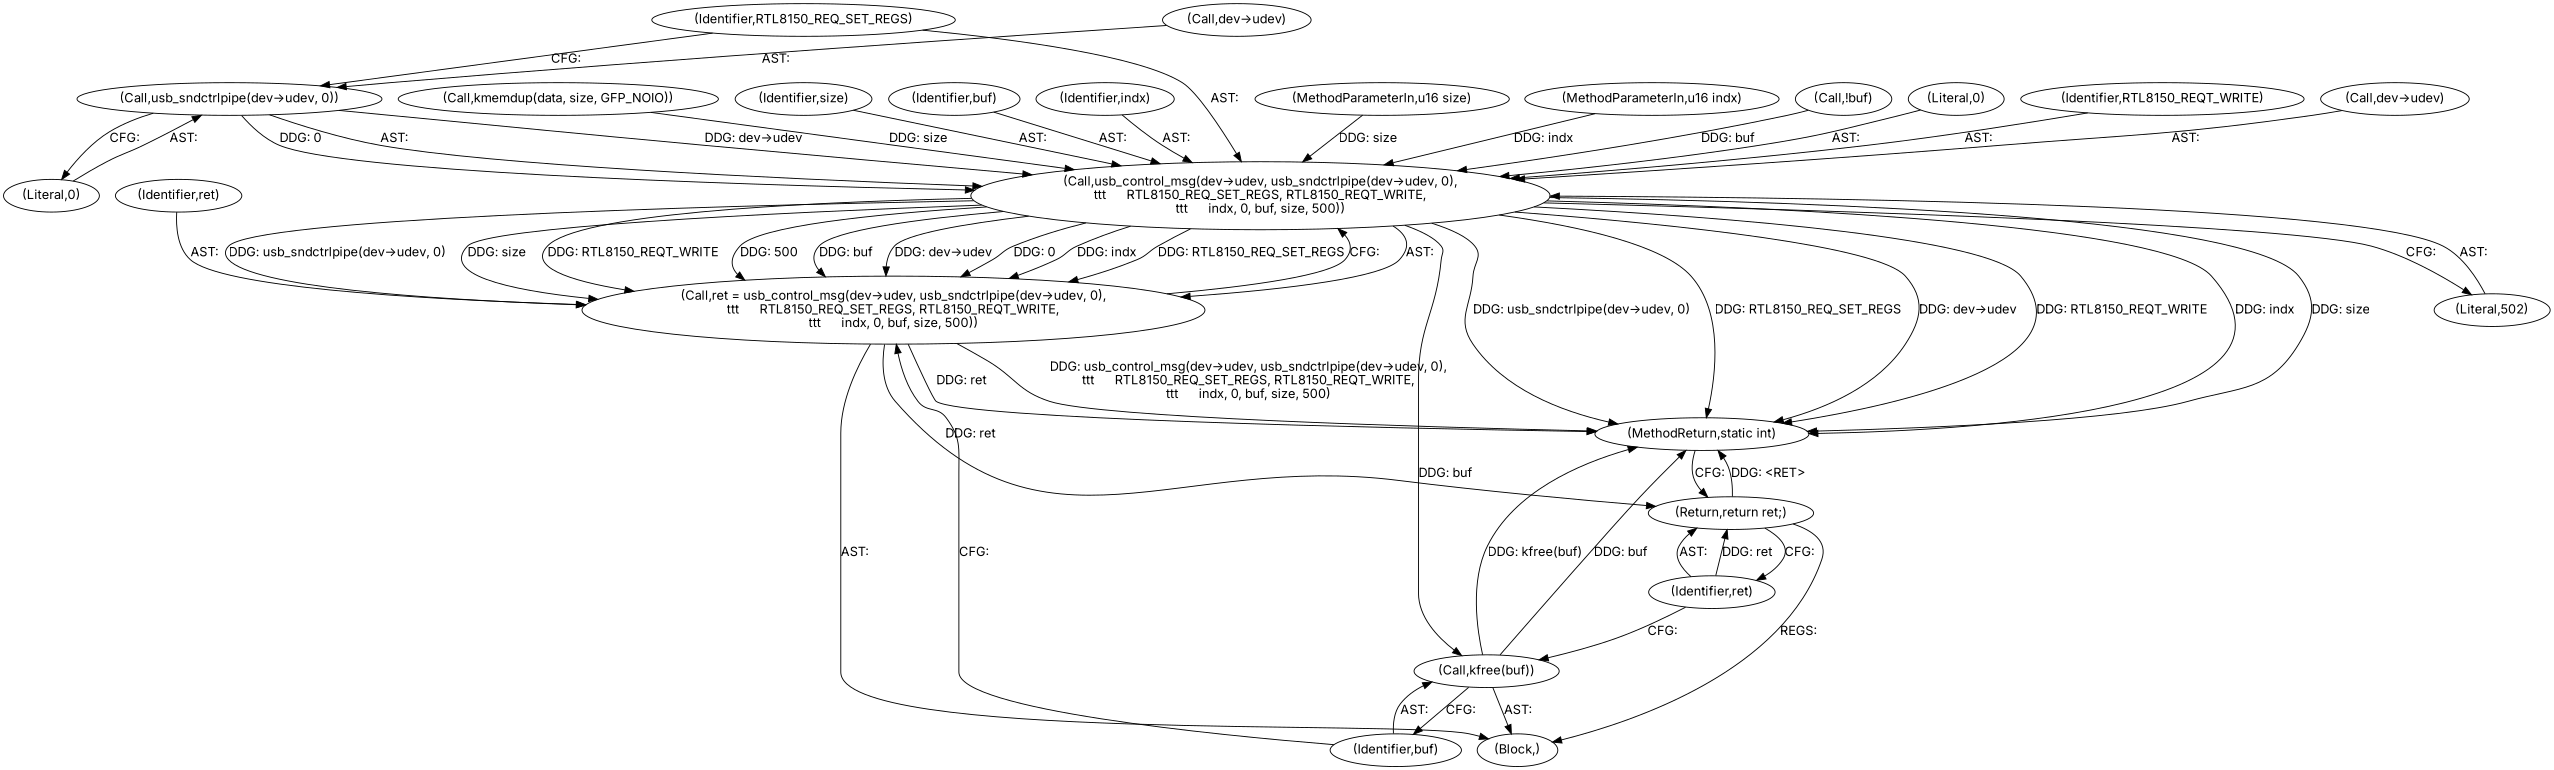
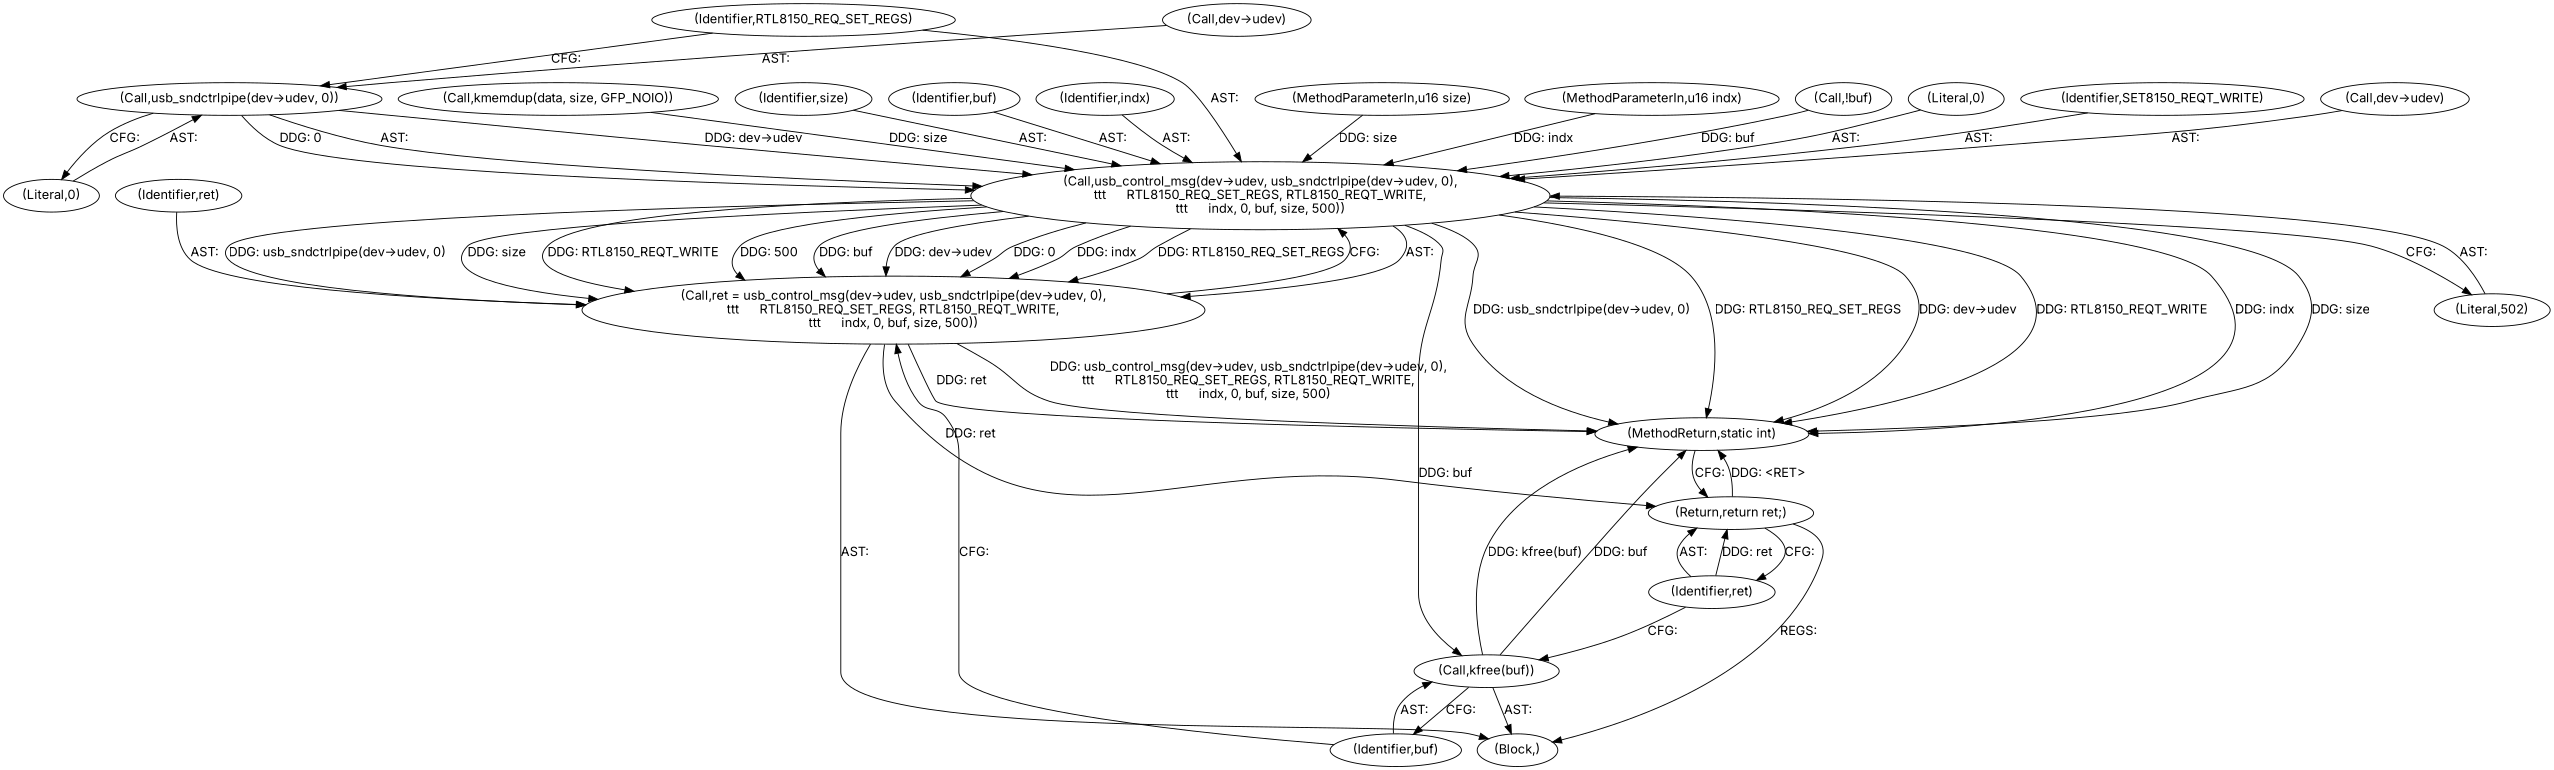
node "(Identifier,RTL8150_REQT_WRITE)": label "(Identifier,RTL8150_REQT_WRITE)" -> "(Identifier,SET8150_REQT_WRITE)"
